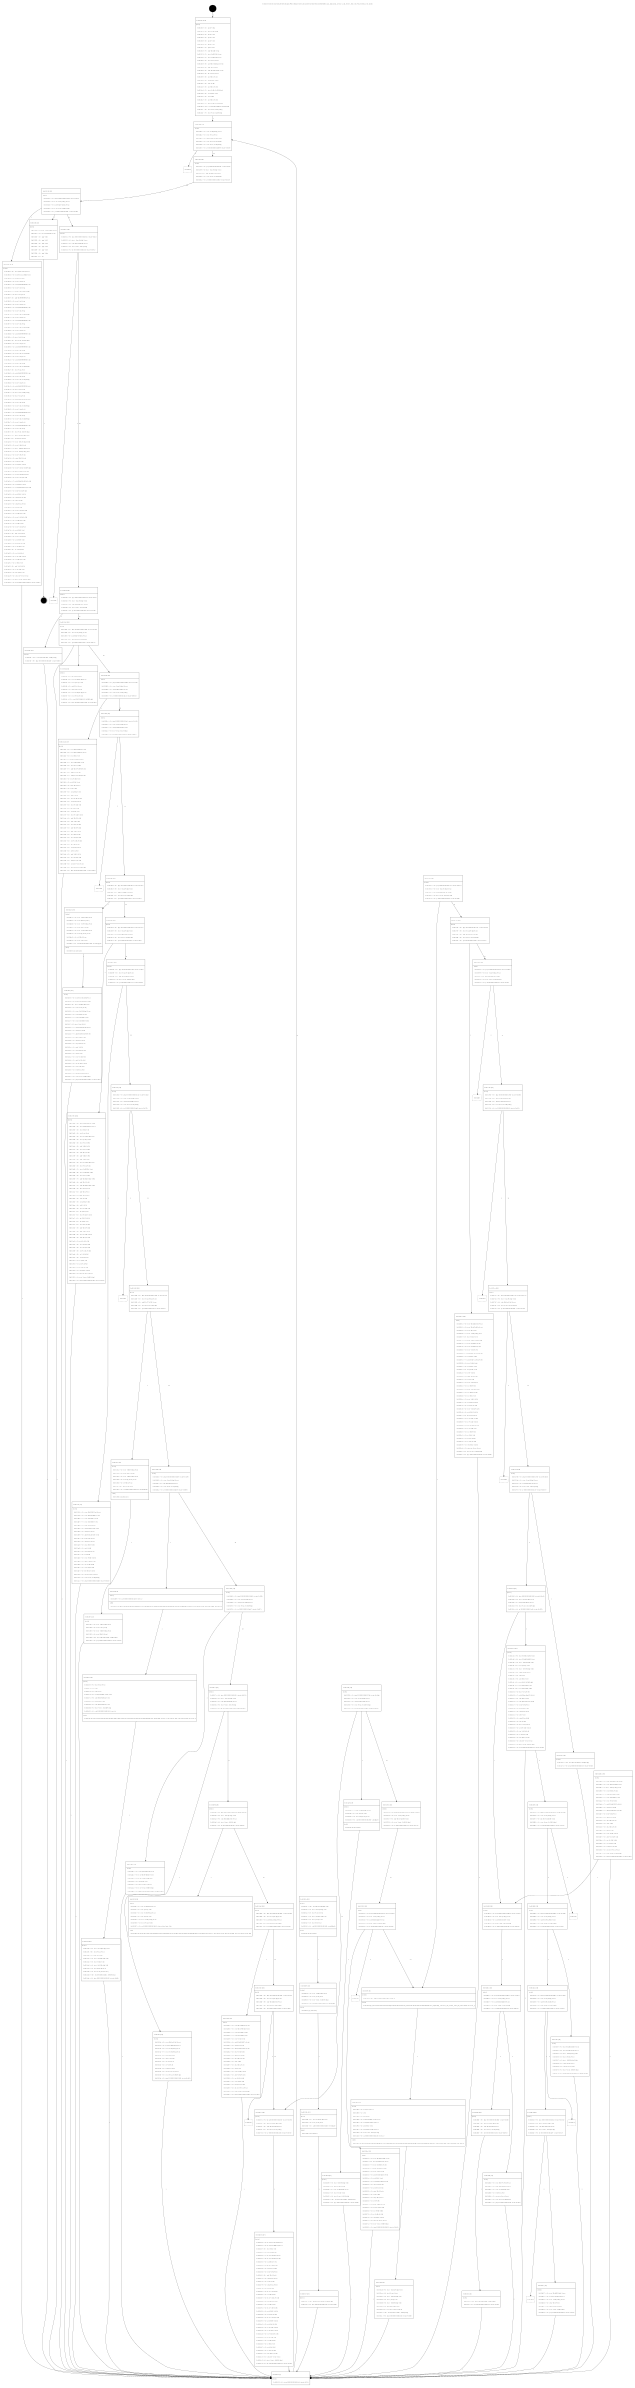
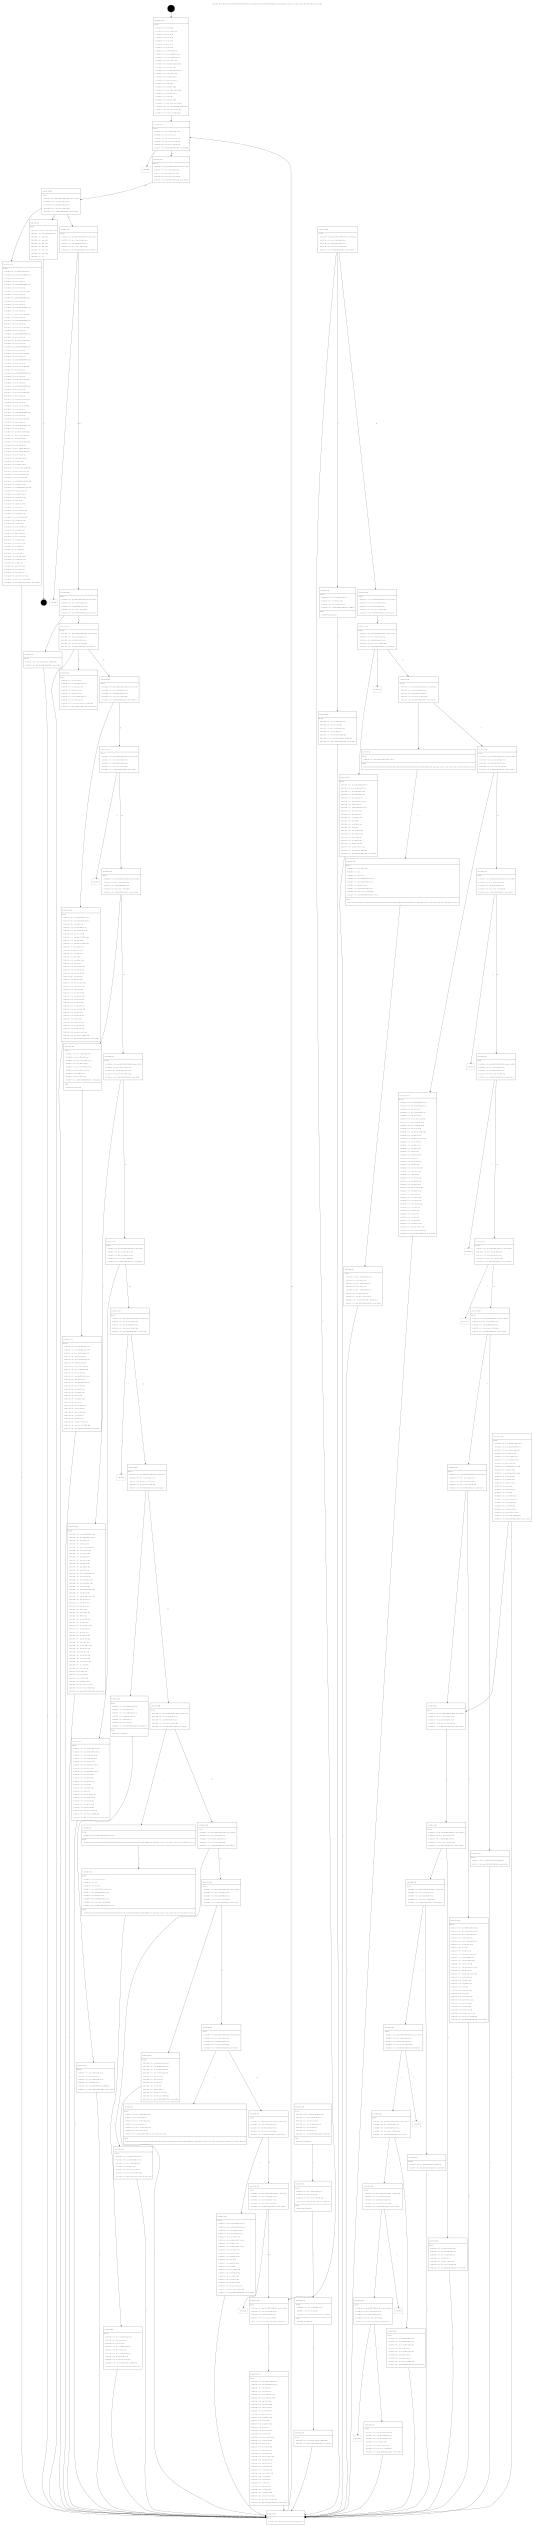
edge "0x401cd1 [122]" -> "0x401874 [28]": now "0x401858 [28]" -> "0x401874 [28]"
edge "0x401740 [28]" -> "0x401f7b [5]": now "0x401740 [28]" -> "0x40175c [28]"
